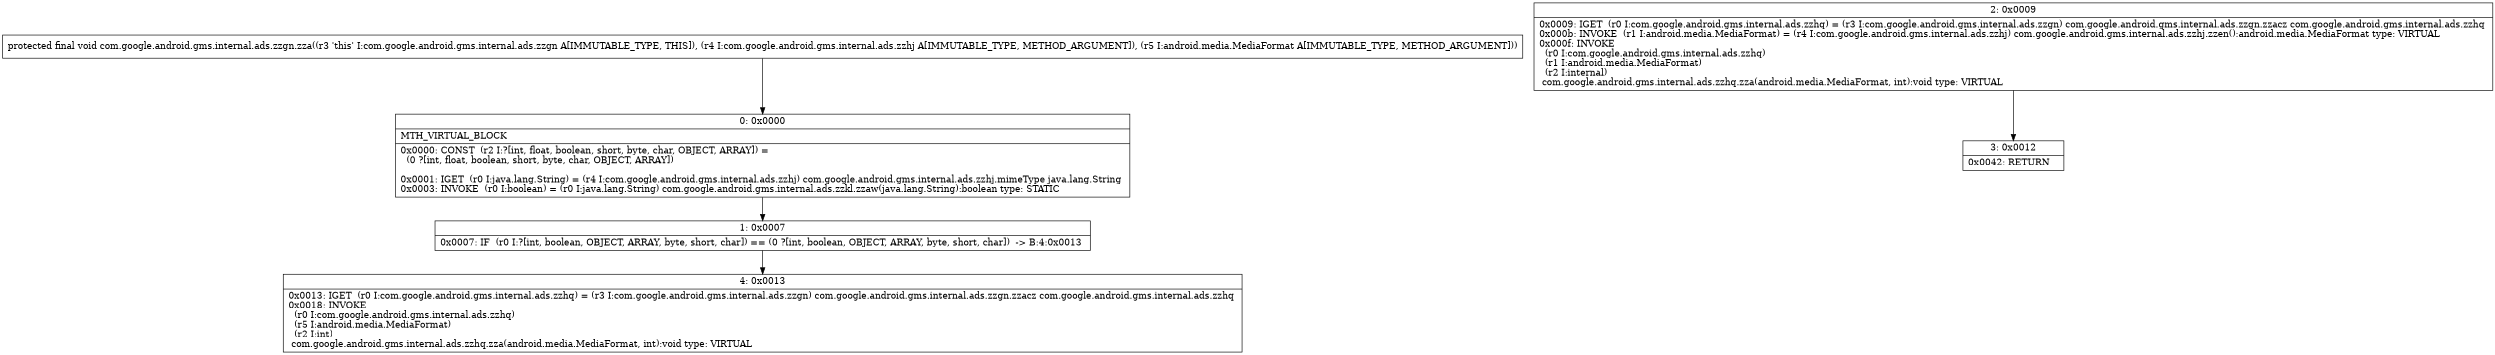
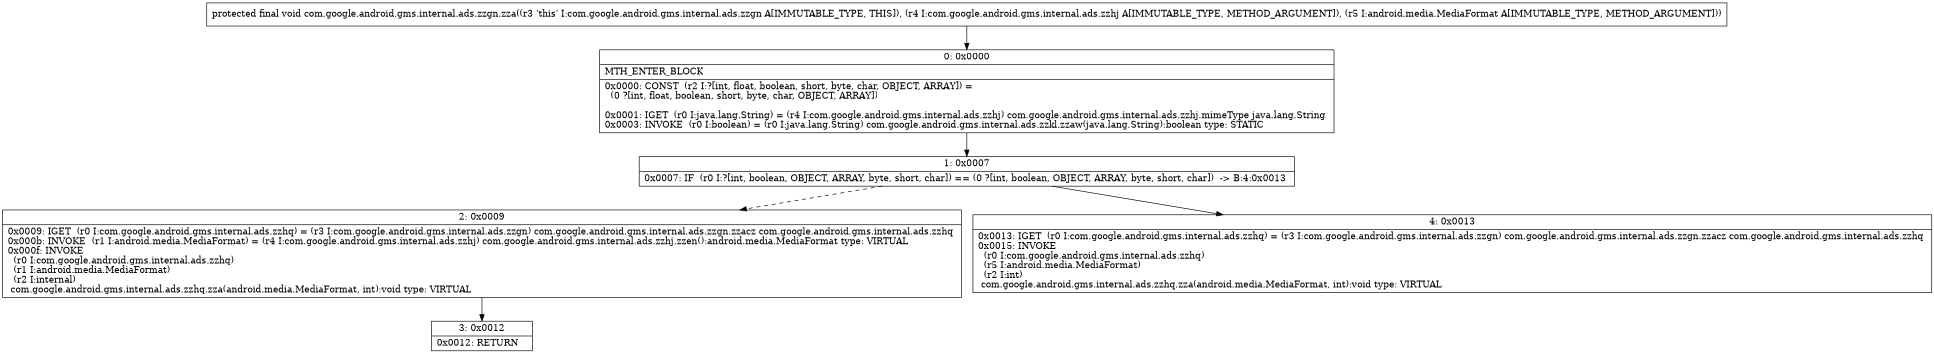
node "0: 0x0000": text "MTH_VIRTUAL_BLOCK" -> "MTH_ENTER_BLOCK"
node "3: 0x0012": text "0x0042: RETURN" -> "0x0012: RETURN"
edge "1: 0x0007" -> "2: 0x0009": added
node "4: 0x0013": text "0x0018: INVOKE" -> "0x0015: INVOKE"
